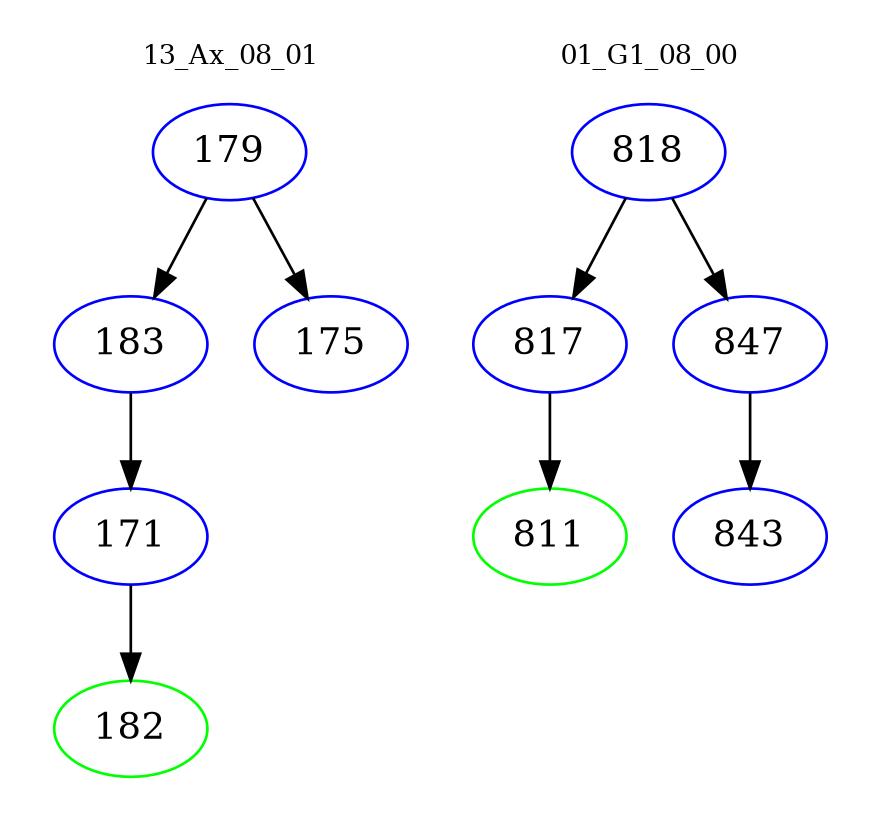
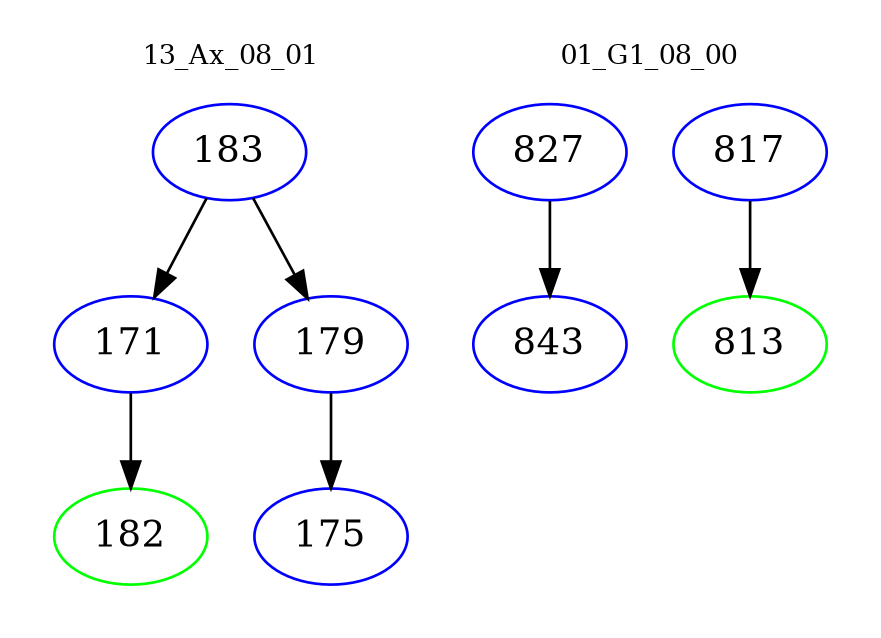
node "818": removed
edge "179" -> "183": reversed
node "847": label "847" -> "827"
node "811": label "811" -> "813"
